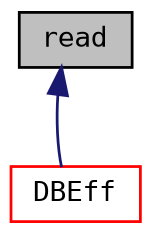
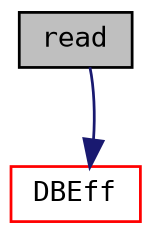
edge "DBEff" -> "read": reversed
